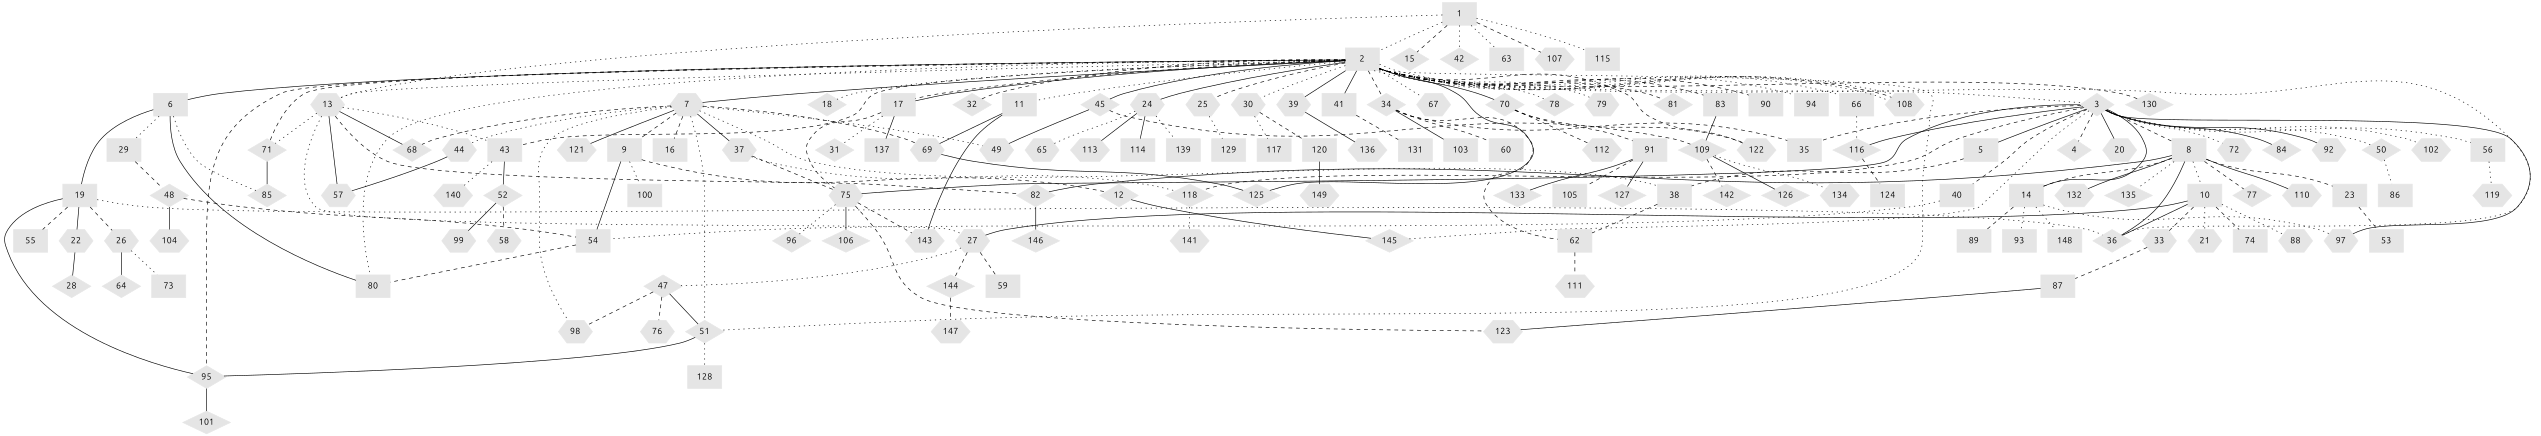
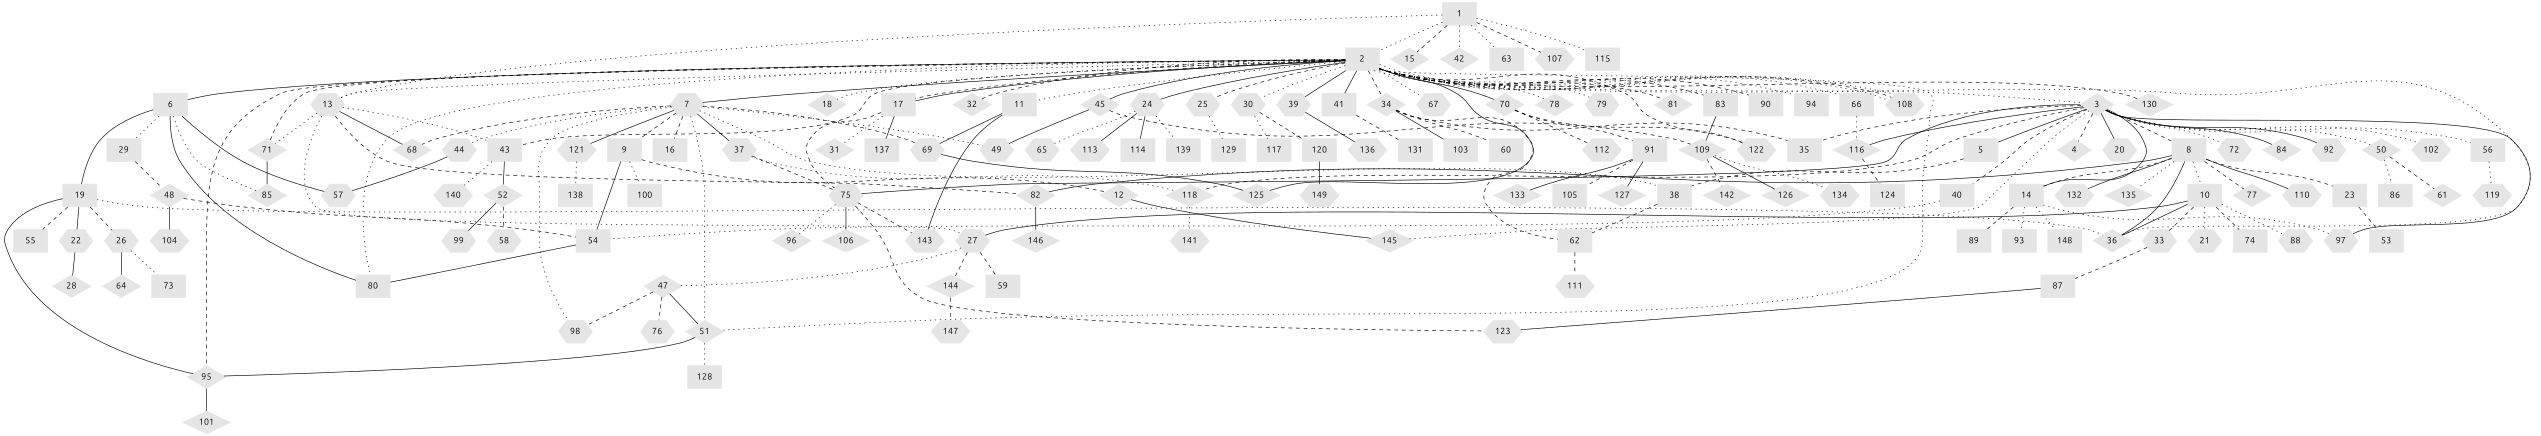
edge "13" -- "57": now "6" -- "57"
node "138": added
node "61": added
edge "54" -- "80": style dashed -> solid
